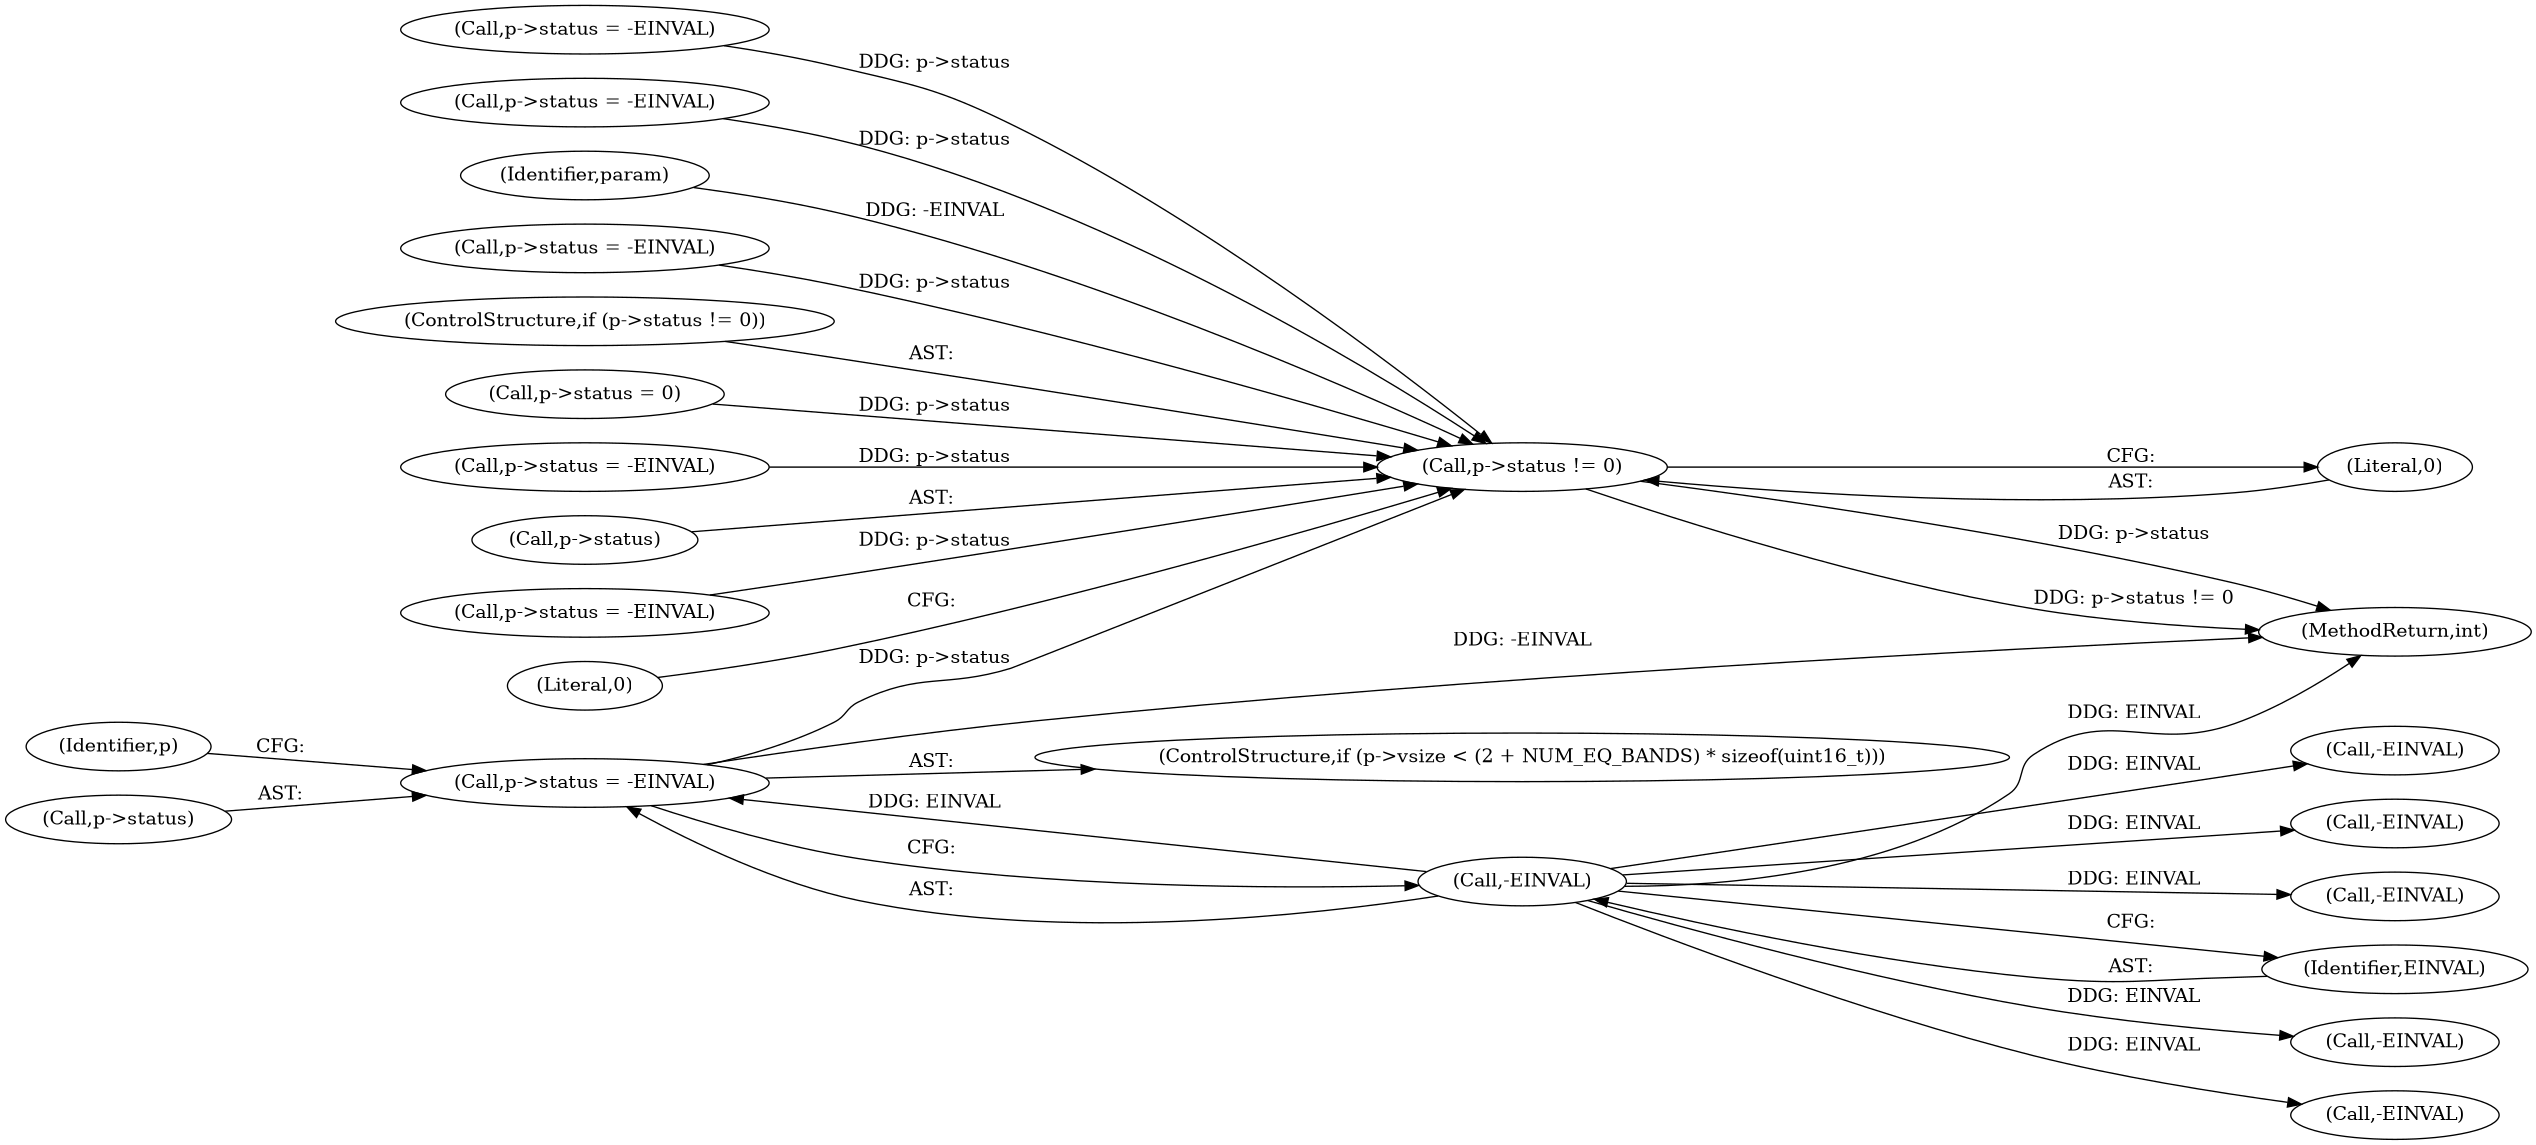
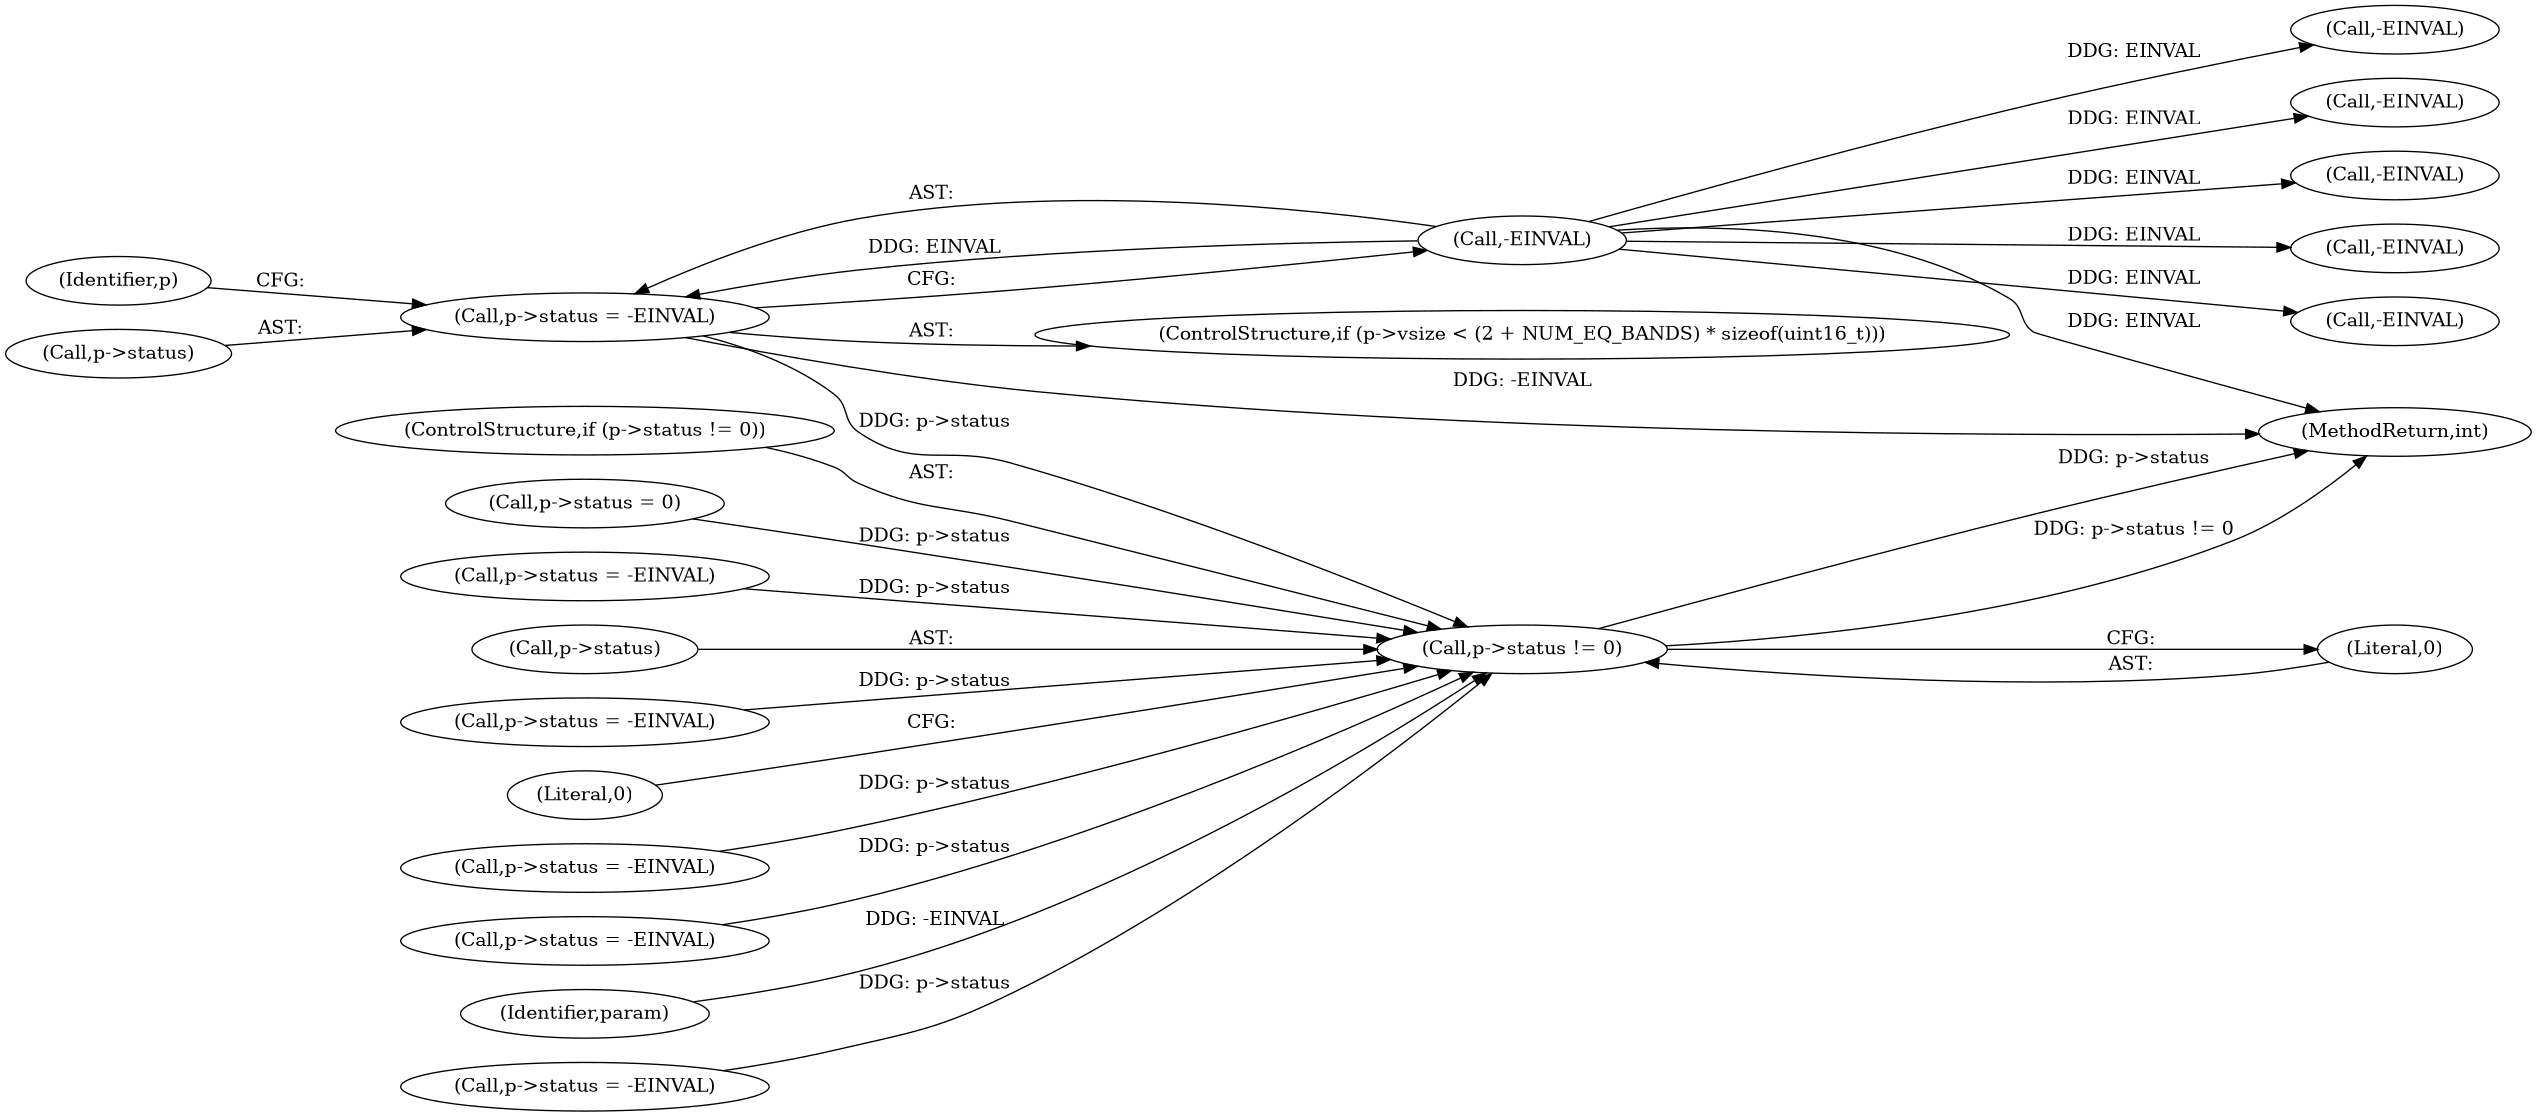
node "(Identifier,EINVAL)": removed
